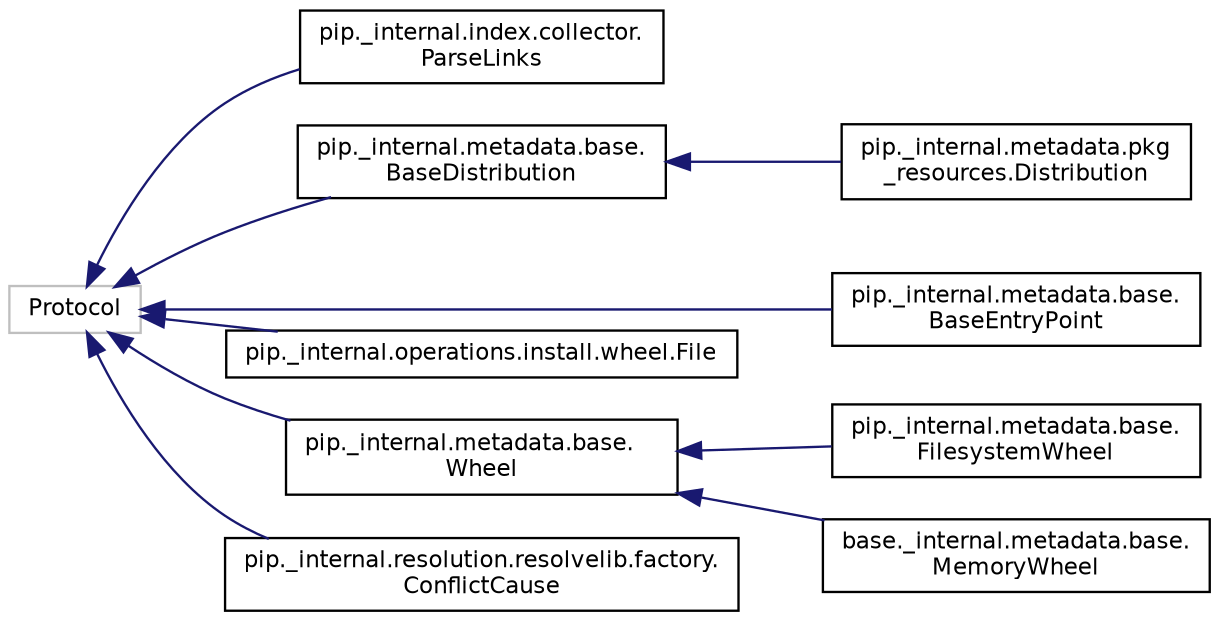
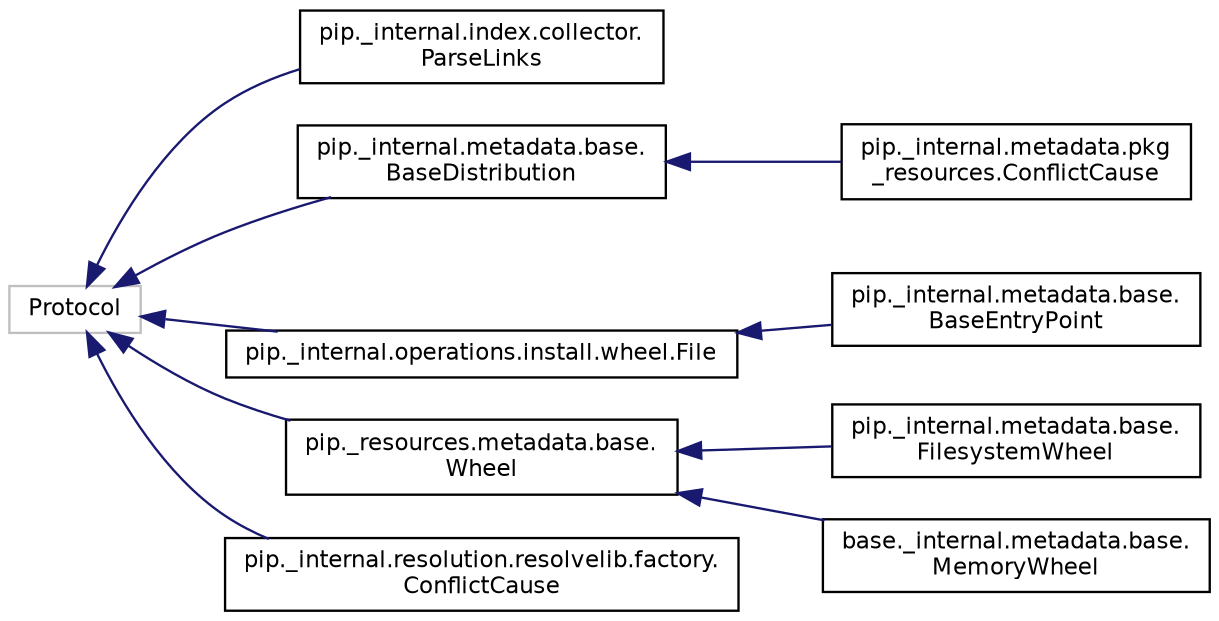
node "pip._internal.metadata.pkg _resources.Distribution": label "pip._internal.metadata.pkg _resources.Distribution" -> "pip._internal.metadata.pkg _resources.ConflictCause"
edge "pip._internal.metadata.base. BaseEntryPoint" -> "Protocol": now "pip._internal.metadata.base. BaseEntryPoint" -> "pip._internal.operations.install.wheel.File"
node "pip._internal.metadata.base. Wheel": label "pip._internal.metadata.base. Wheel" -> "pip._resources.metadata.base. Wheel"
